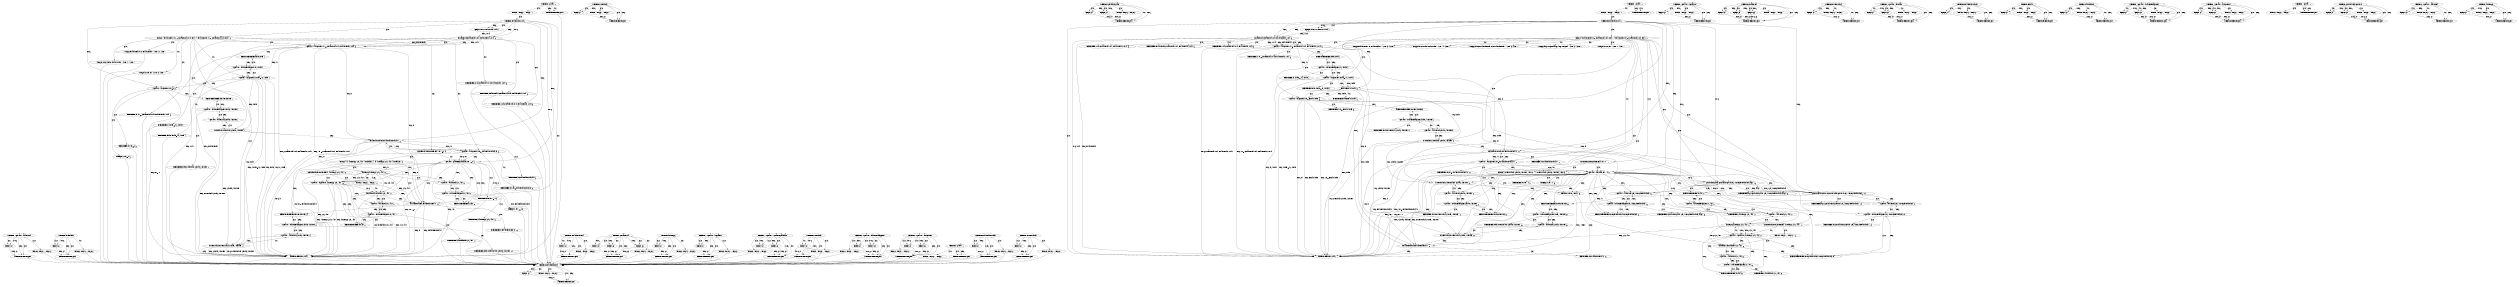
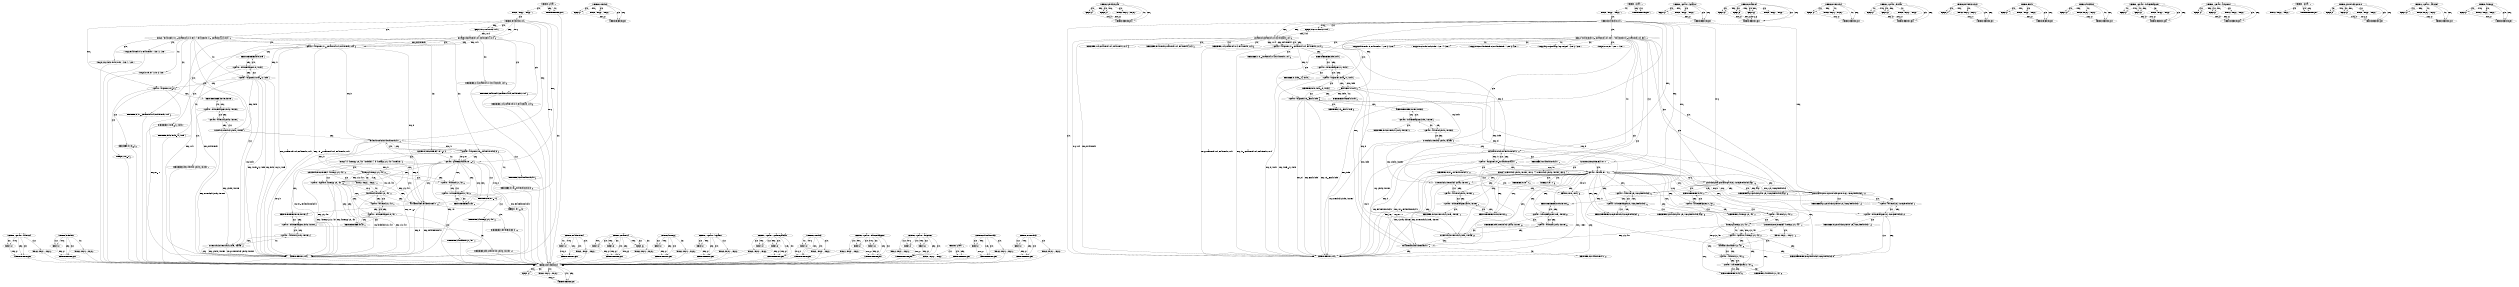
edge "(<operator>.lessThan,ret < 0)" -> "(RETURN,return;,return;)": label "CDG: " -> "DDG: io"
